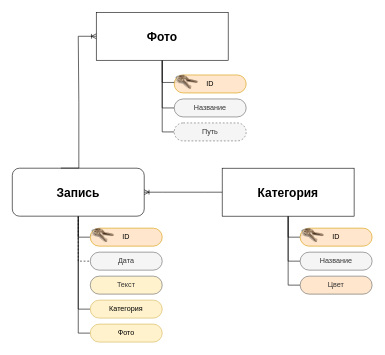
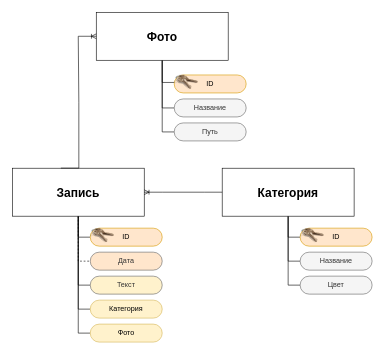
node "Путь": style dashed -> solid
node "Запись": shape rounded rectangle -> rectangle
node "Дата": fillcolor #f5f5f5 -> #ffe6cc
edge "Запись" -- "Текст": added
node "Цвет": fillcolor #ffe6cc -> #f5f5f5
